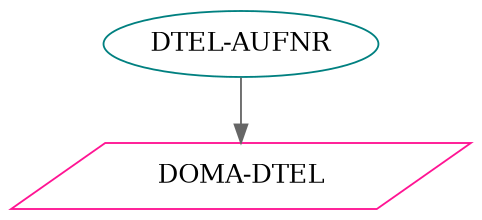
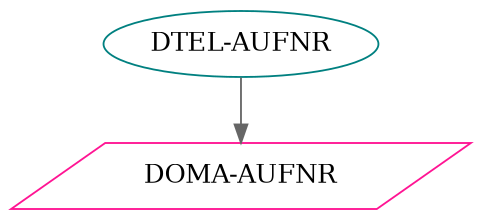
node "DOMA-DTEL": label "DOMA-DTEL" -> "DOMA-AUFNR"
